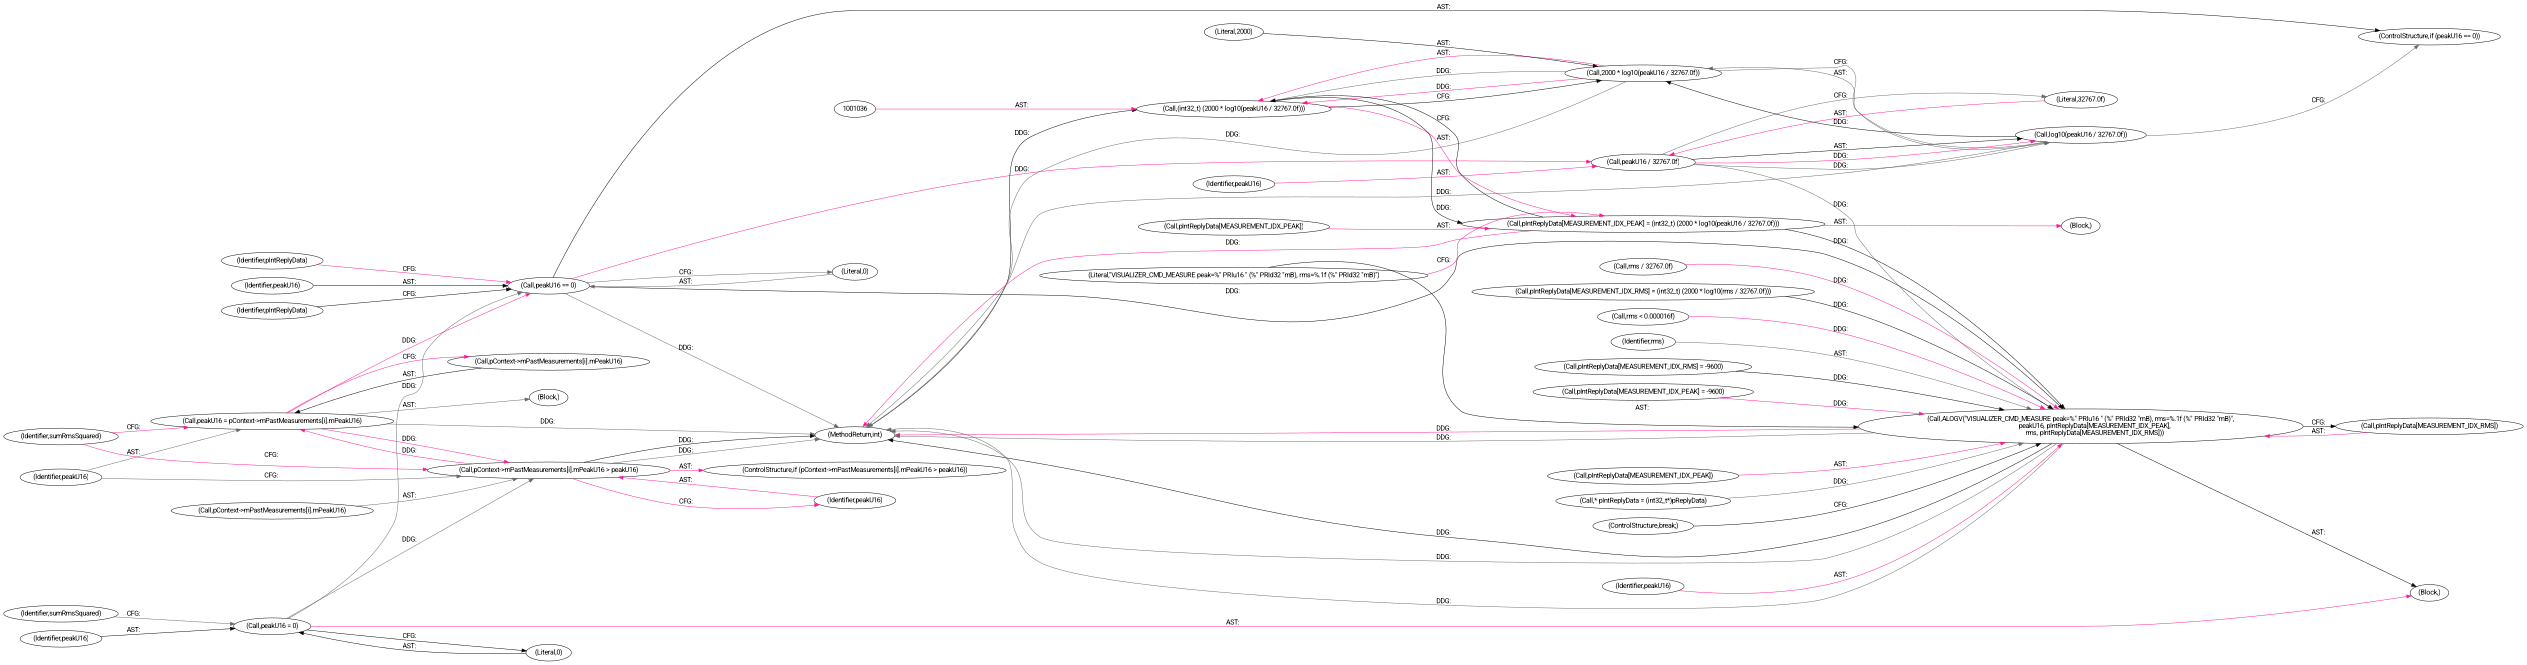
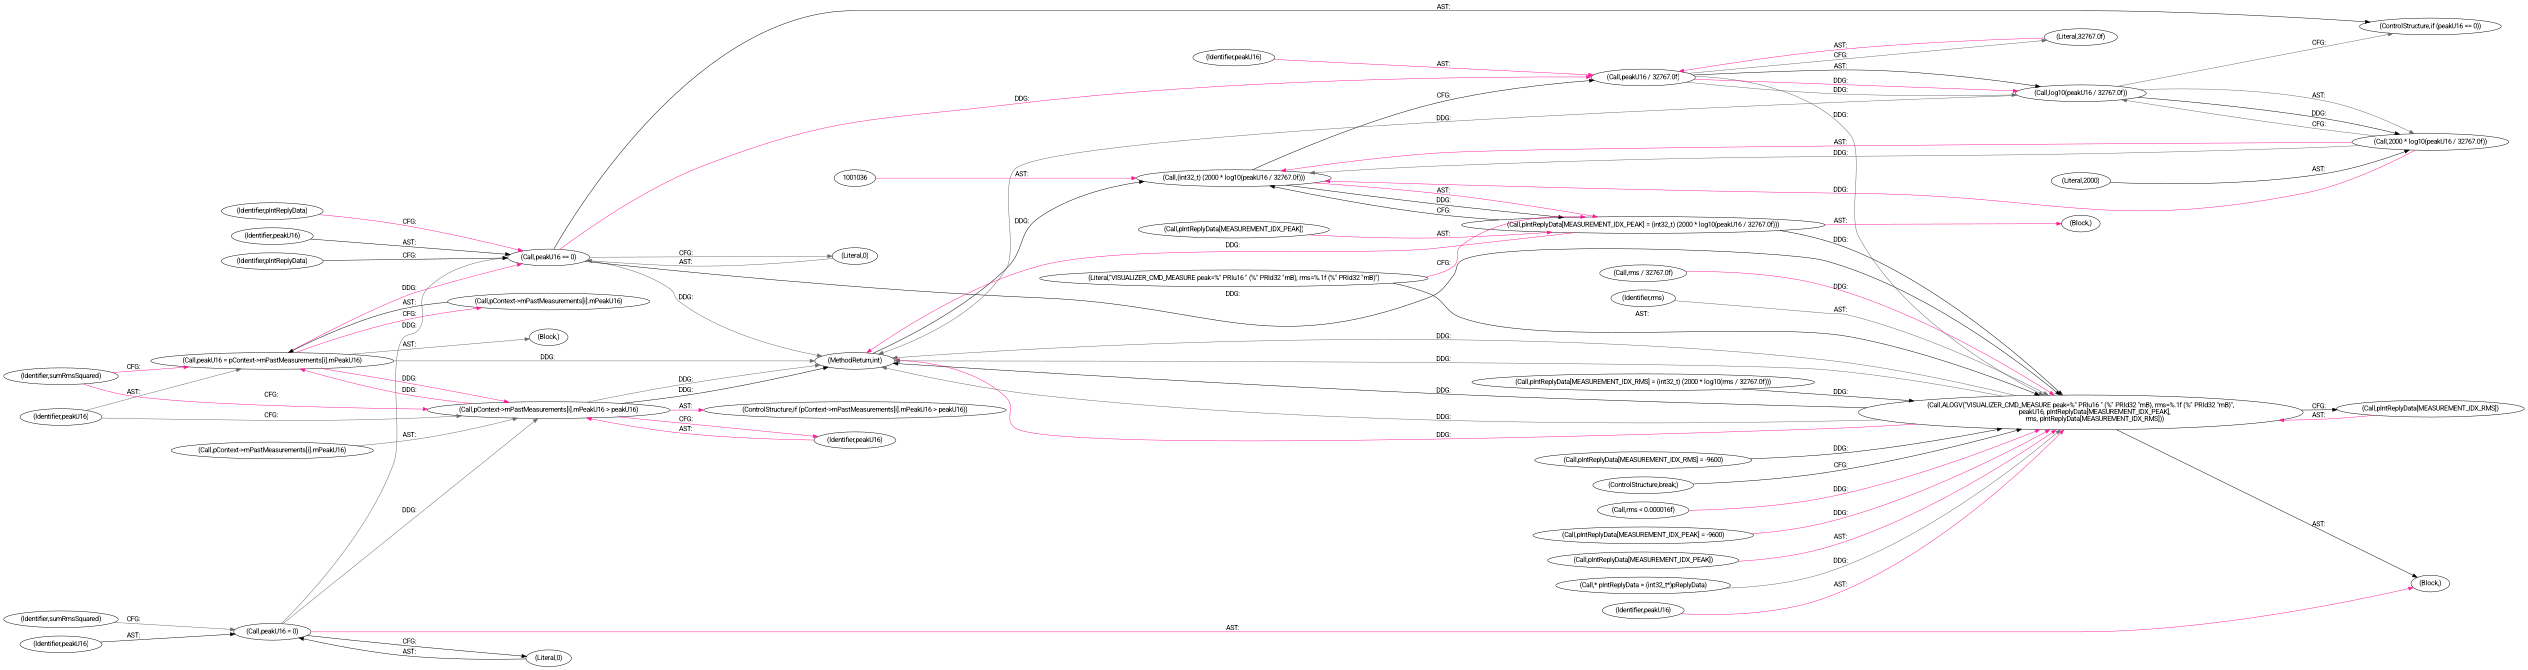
edge "(Call,(int32_t) (2000 * log10(peakU16 / 32767.0f)))" -> "(Call,2000 * log10(peakU16 / 32767.0f))": now "(Call,(int32_t) (2000 * log10(peakU16 / 32767.0f)))" -> "(Call,peakU16 / 32767.0f)"
edge "(Call,2000 * log10(peakU16 / 32767.0f))" -> "(MethodReturn,int)": removed, label "DDG:"
